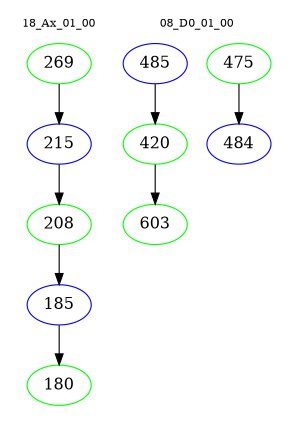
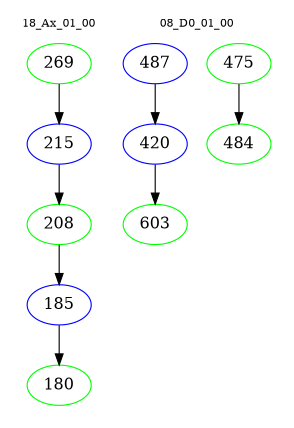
node "485": label "485" -> "487"
node "420": color green -> blue
node "484": color blue -> green
